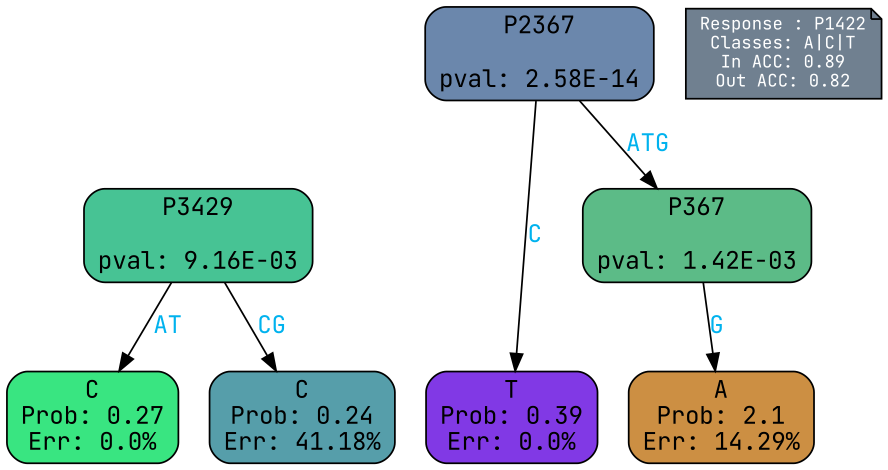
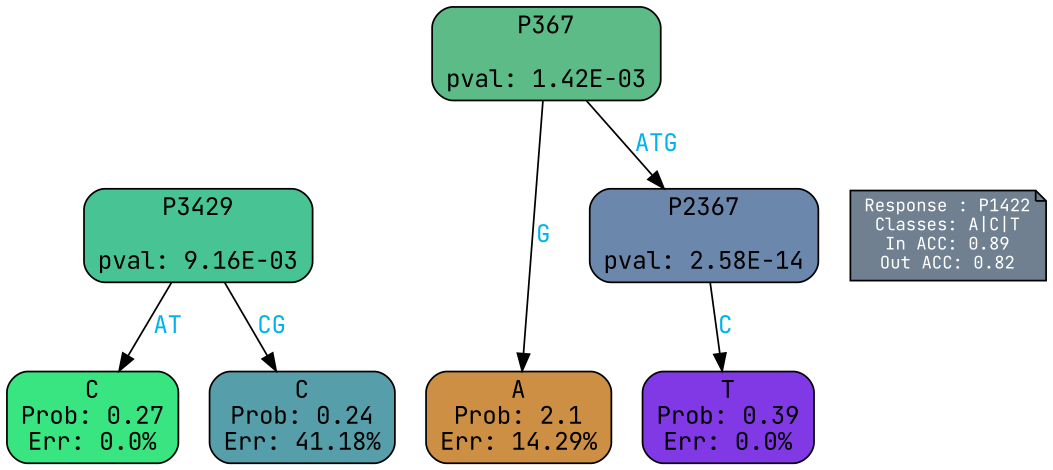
edge "P2367 pval: 2.58E-14" -> "P367 pval: 1.42E-03": reversed
